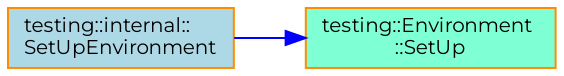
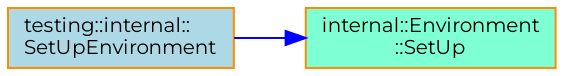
node "testing::Environment ::SetUp": label "testing::Environment ::SetUp" -> "internal::Environment ::SetUp"
